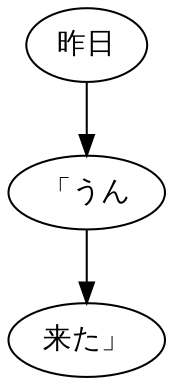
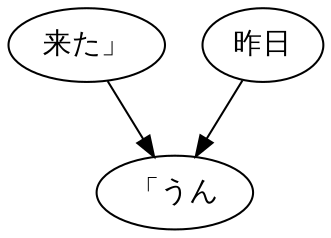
edge "「うん" -> "来た」": reversed
